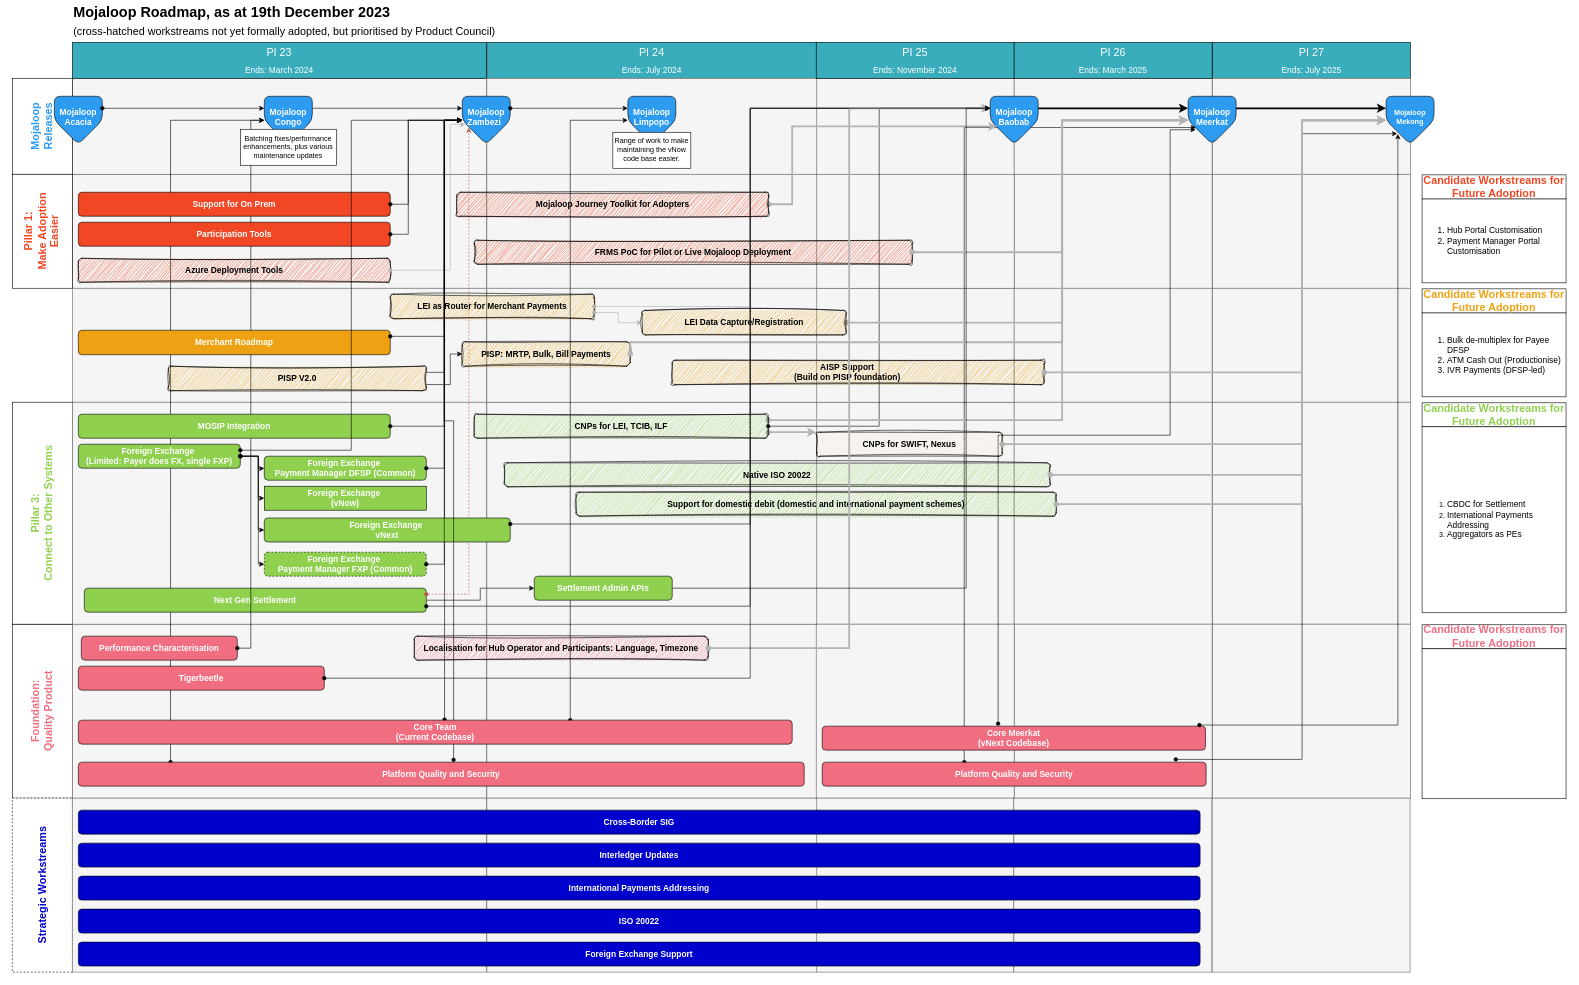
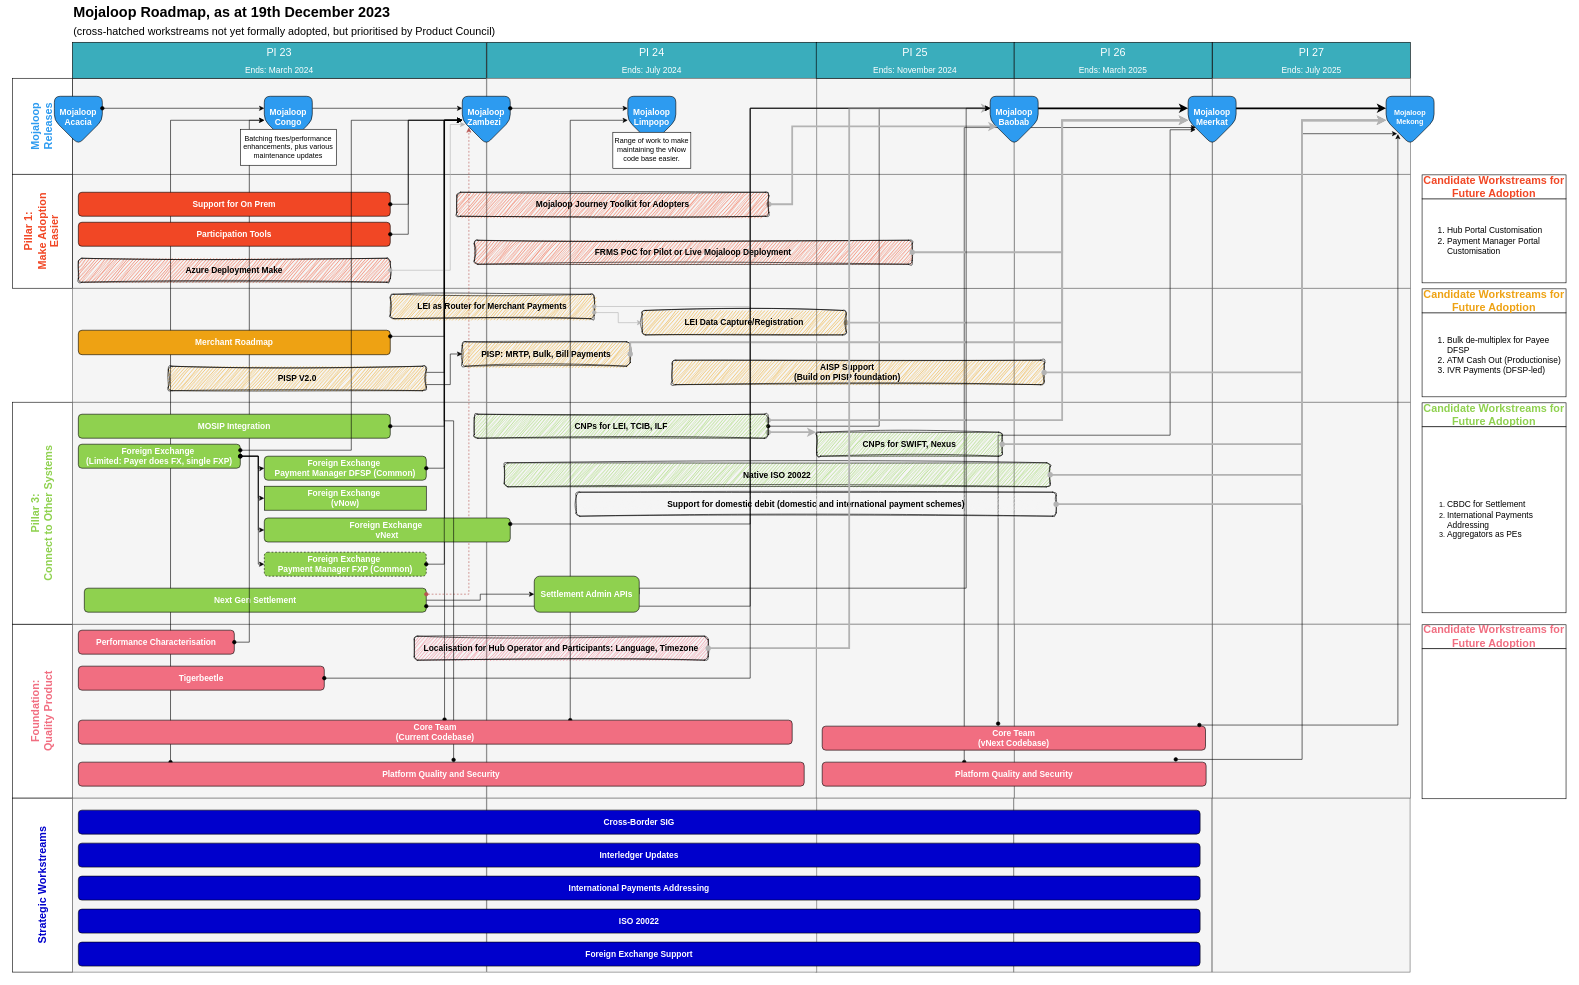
node "Azure Deployment Tools": label "Azure Deployment Tools" -> "Azure Deployment Make"
node "CNPs for SWIFT, Nexus": fillcolor #ffe6cc -> #8fd14f
node "Support for domestic debit (domestic and international payment schemes)": fillcolor #8fd14f -> #f5f5f5
node "Settlement Admin APIs": size 138x24 -> 105x36
node "Performance Characterisation": moved (159, 648) -> (156, 642)
node "Core Meerkat(vNext Codebase)": label "Core Meerkat(vNext Codebase)" -> "Core Team(vNext Codebase)"
node "Strategic Workstreams": style dashed -> solid
